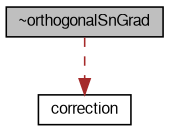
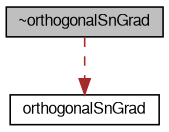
node "correction": label "correction" -> "orthogonalSnGrad"
